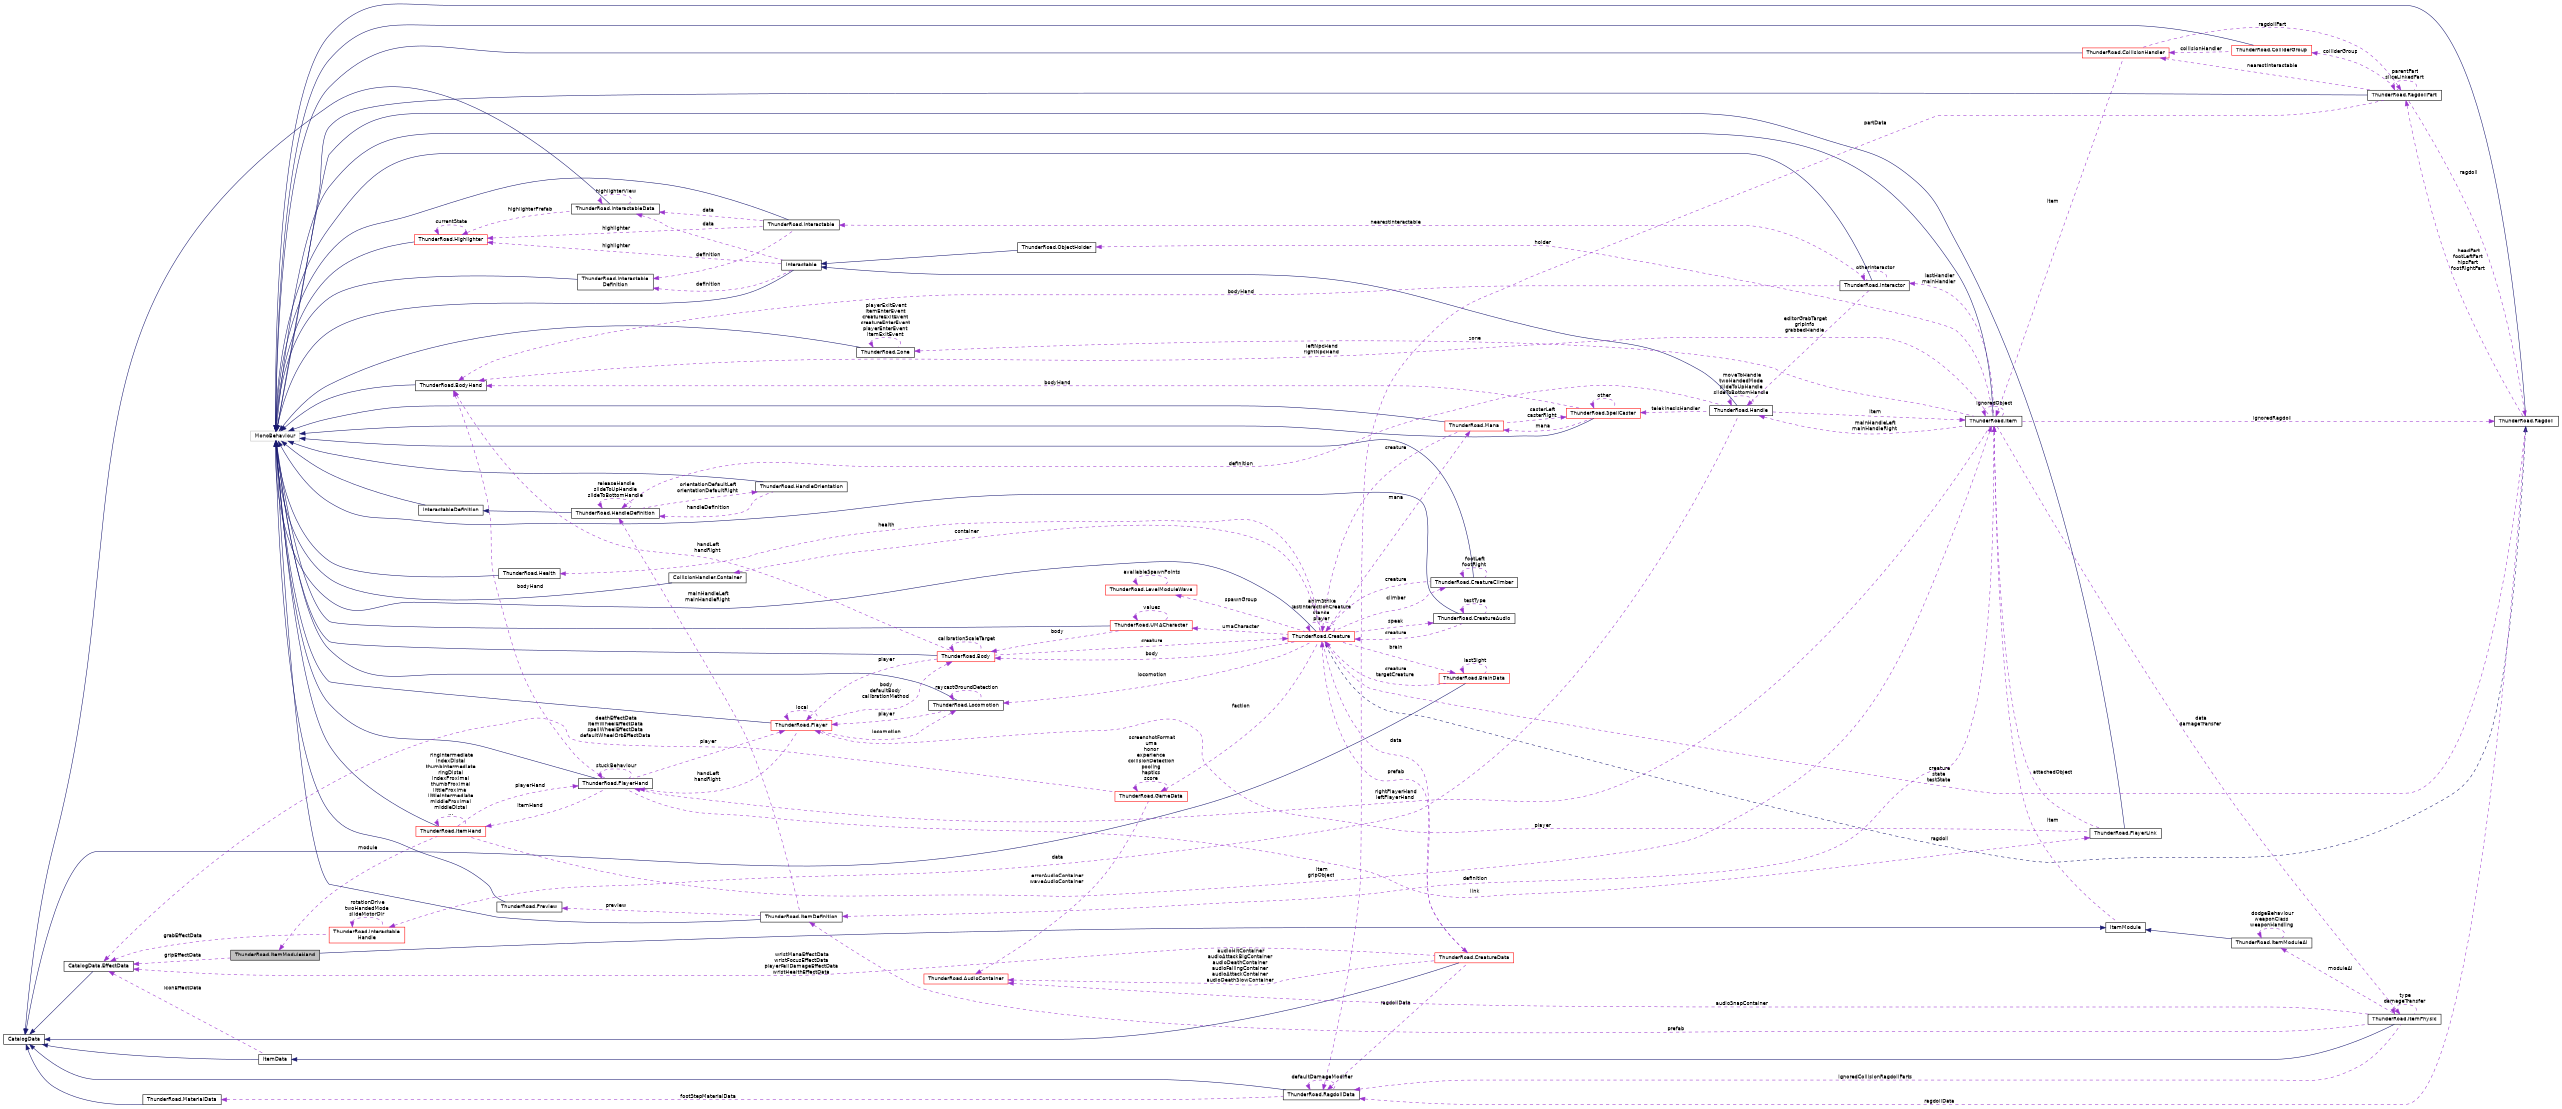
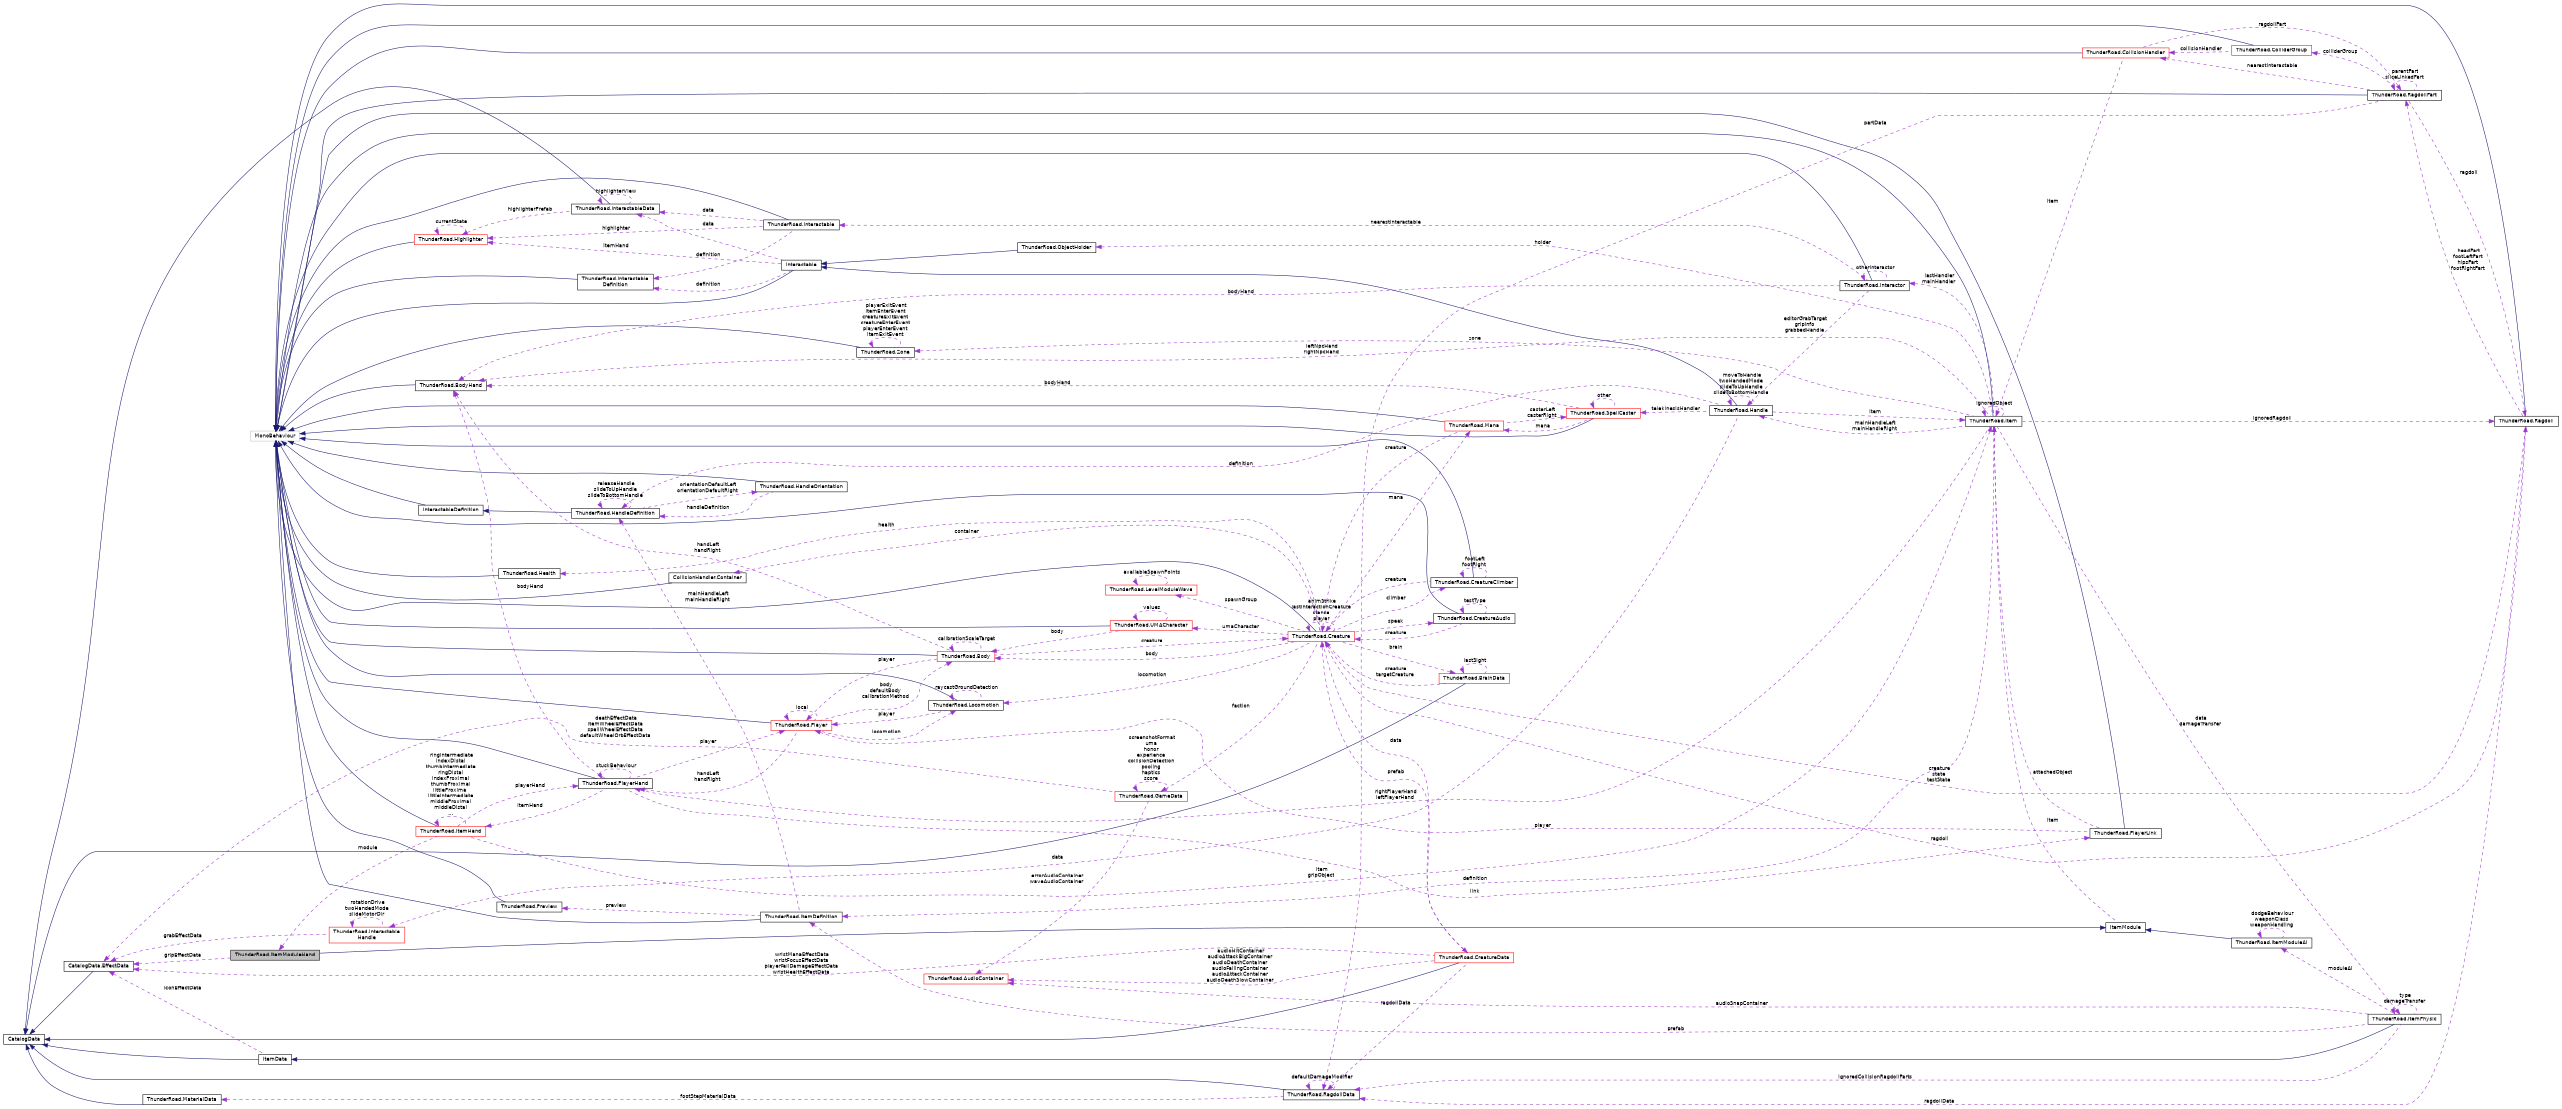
edge "Interactable" -> "ThunderRoad.Highlighter": label " highlighter" -> " itemHand"
edge "ThunderRoad.Creature" -> "ThunderRoad.Ragdoll": color midnightblue -> darkorchid3
